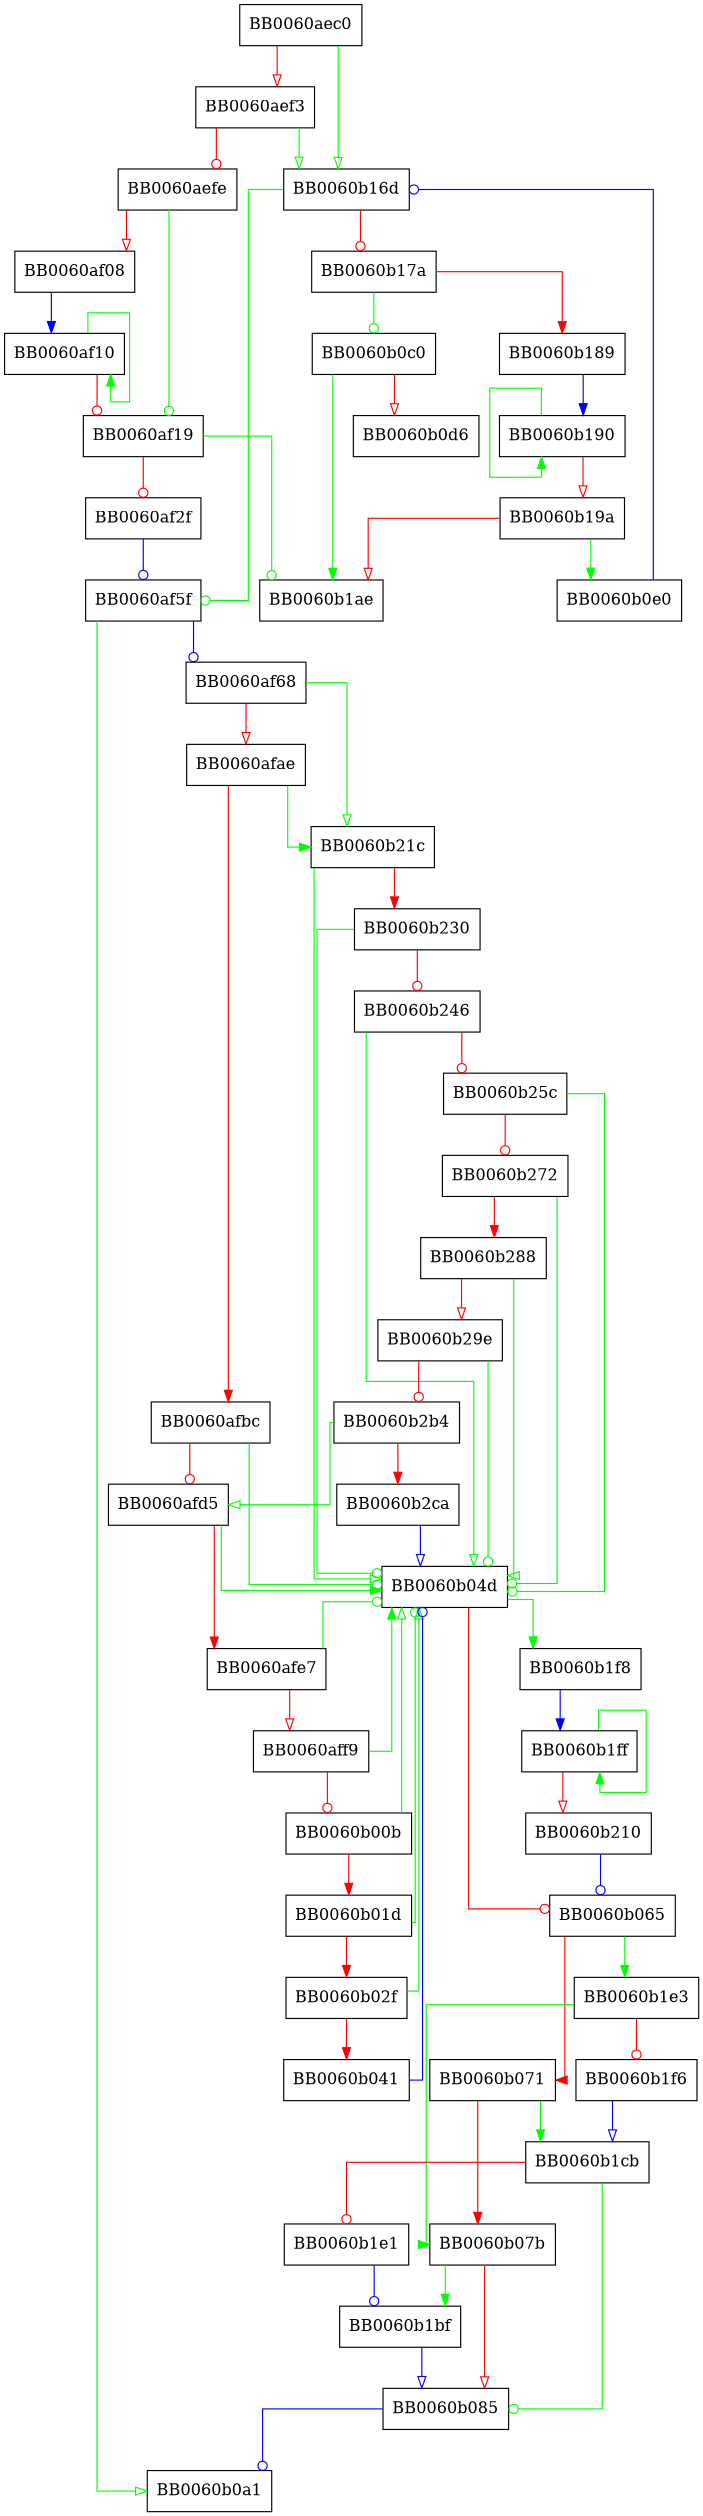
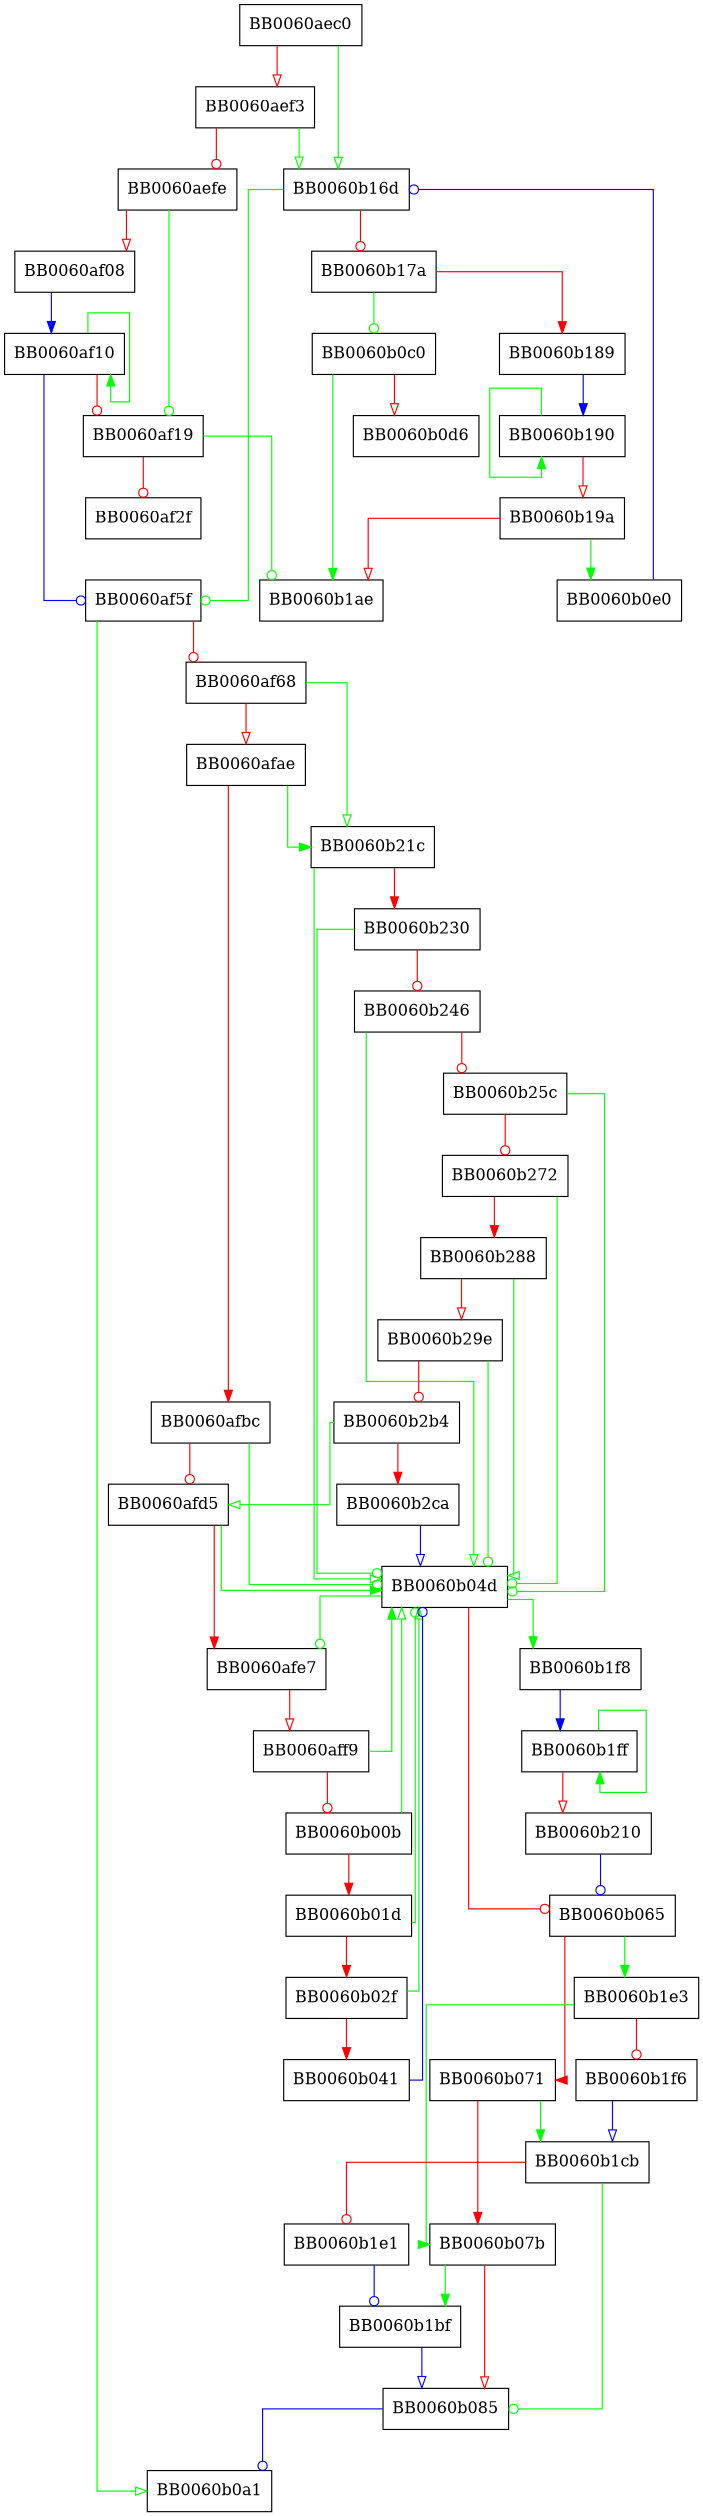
edge "BB0060af2f" -> "BB0060af5f": now "BB0060af10" -> "BB0060af5f"
edge "BB0060af5f" -> "BB0060af68": color blue -> red
edge "BB0060afe7" -> "BB0060b04d": reversed
